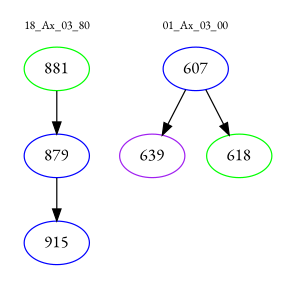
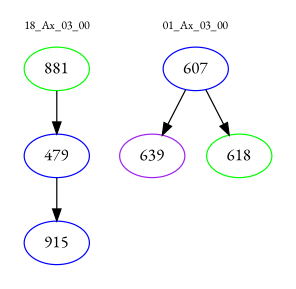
cluster "18_Ax_03_80": label "18_Ax_03_80" -> "18_Ax_03_00"
node "879": label "879" -> "479"
